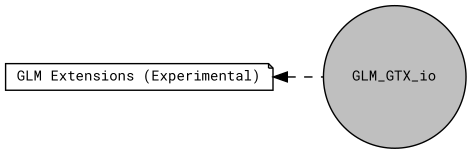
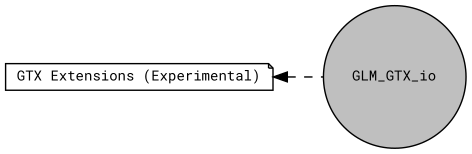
node "GLM Extensions (Experimental)": label "GLM Extensions (Experimental)" -> "GTX Extensions (Experimental)"
